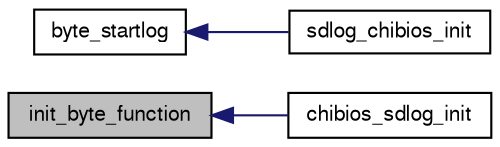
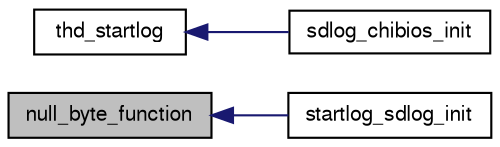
node "byte_startlog": label "byte_startlog" -> "thd_startlog"
node "init_byte_function": label "init_byte_function" -> "null_byte_function"
node "chibios_sdlog_init": label "chibios_sdlog_init" -> "startlog_sdlog_init"
